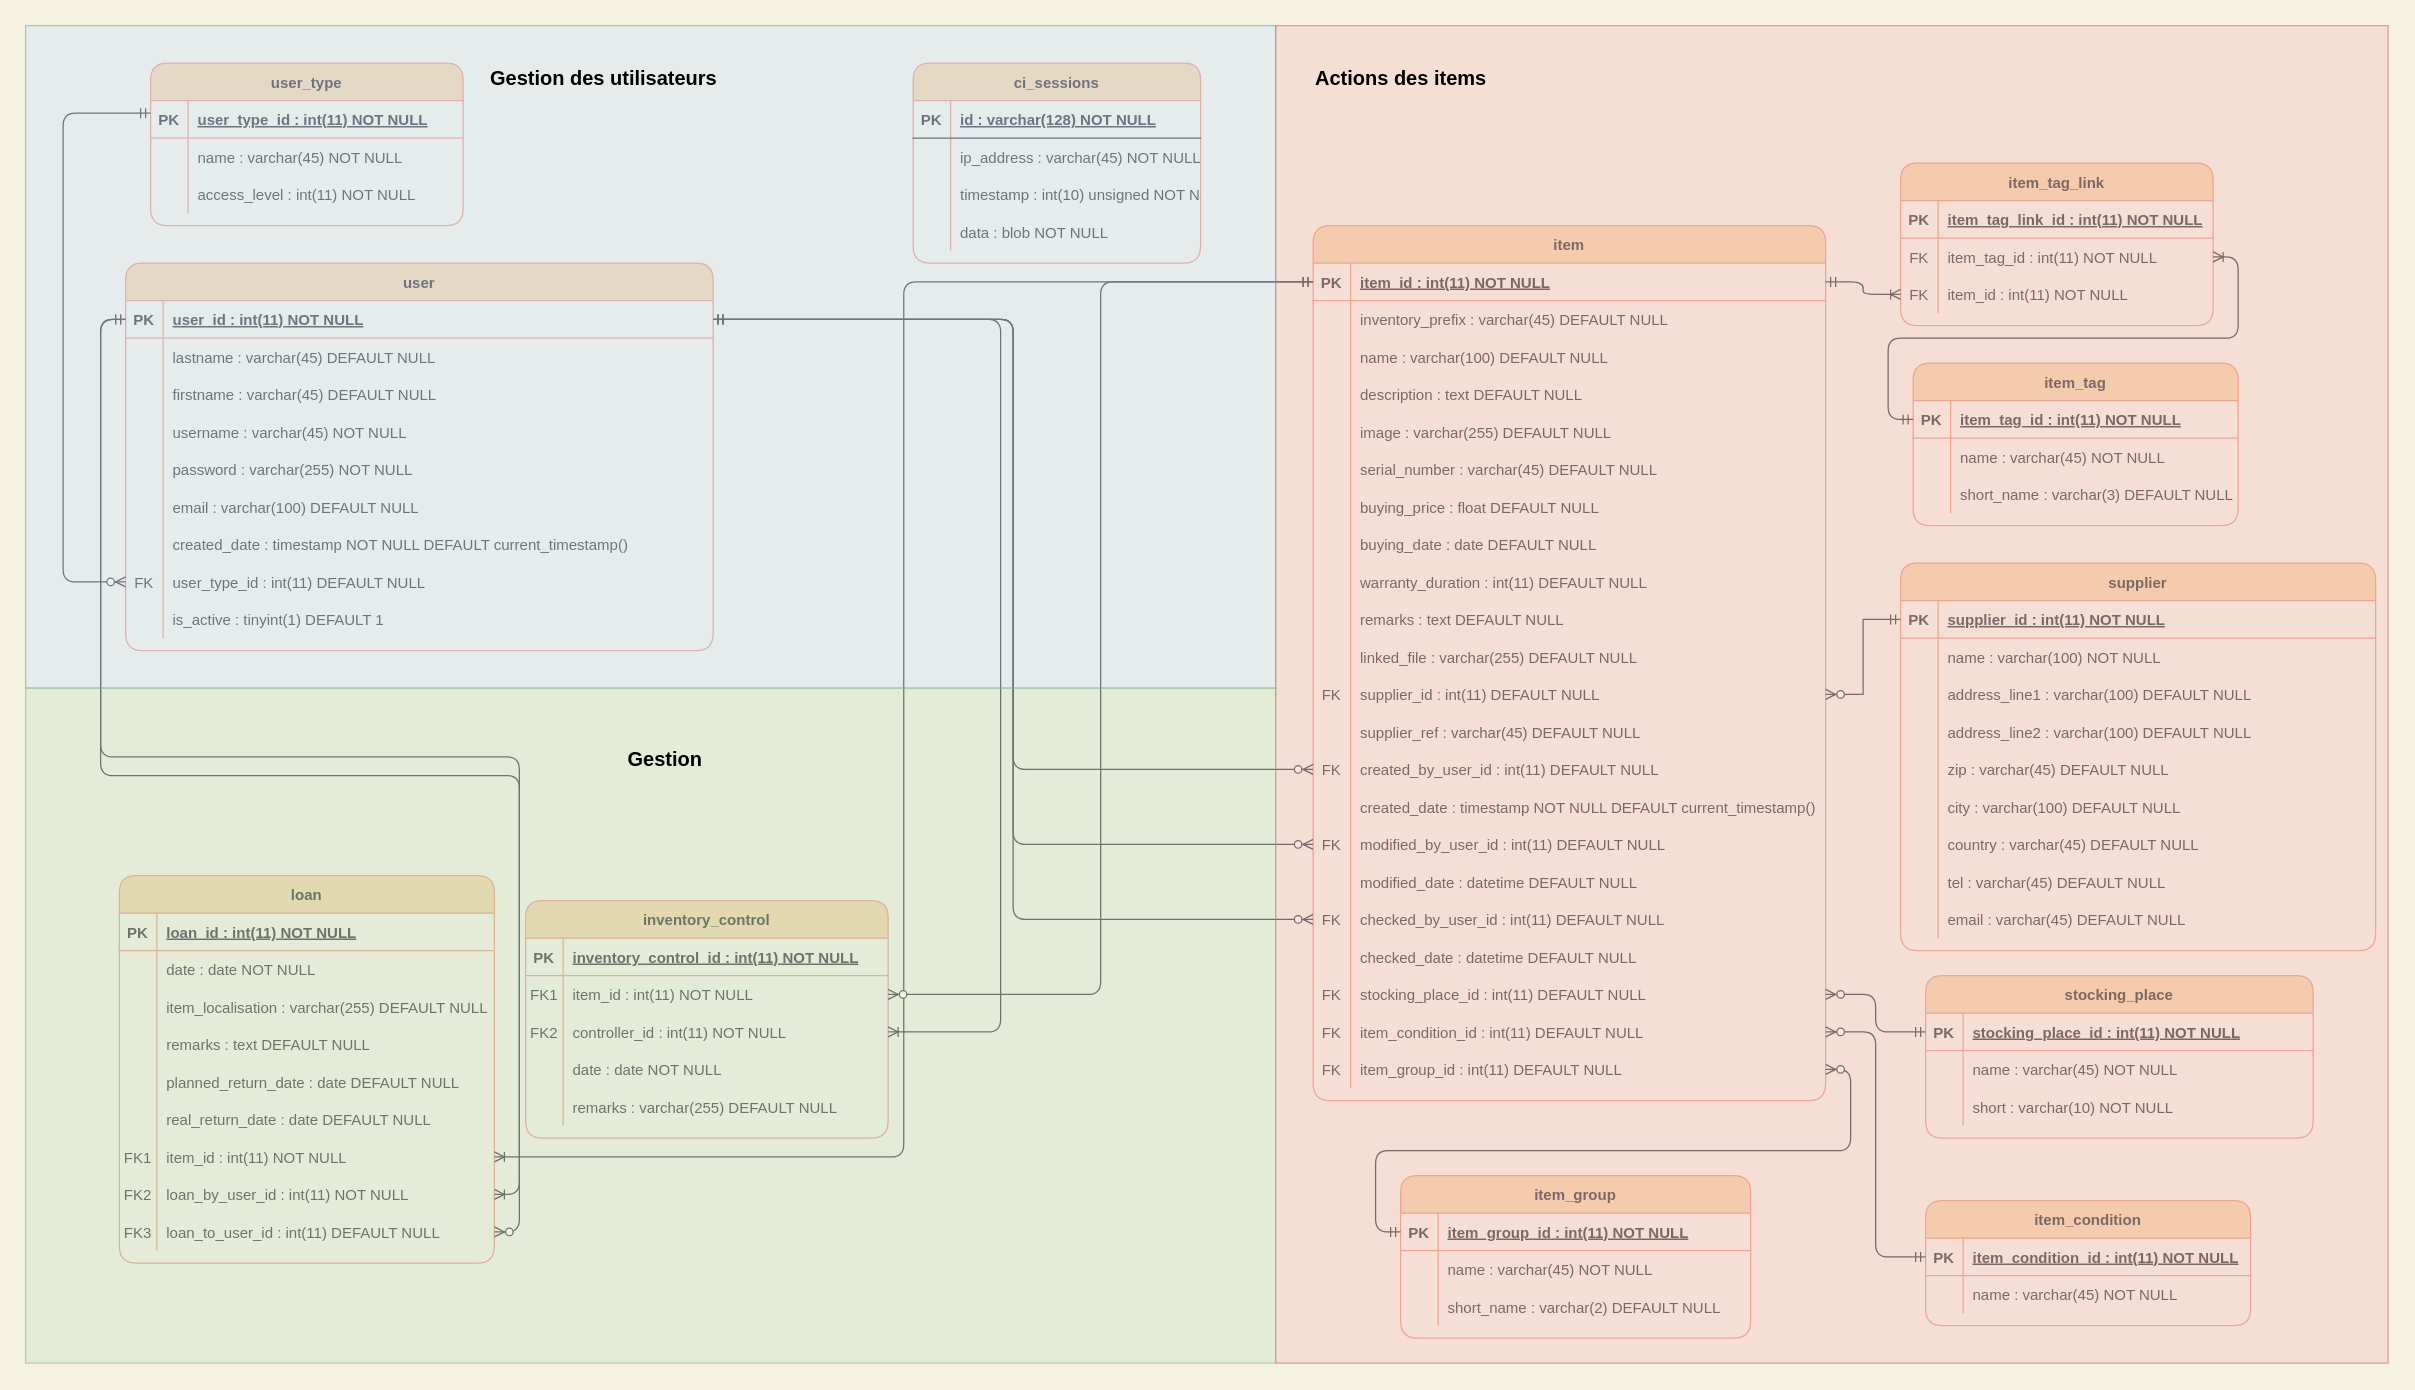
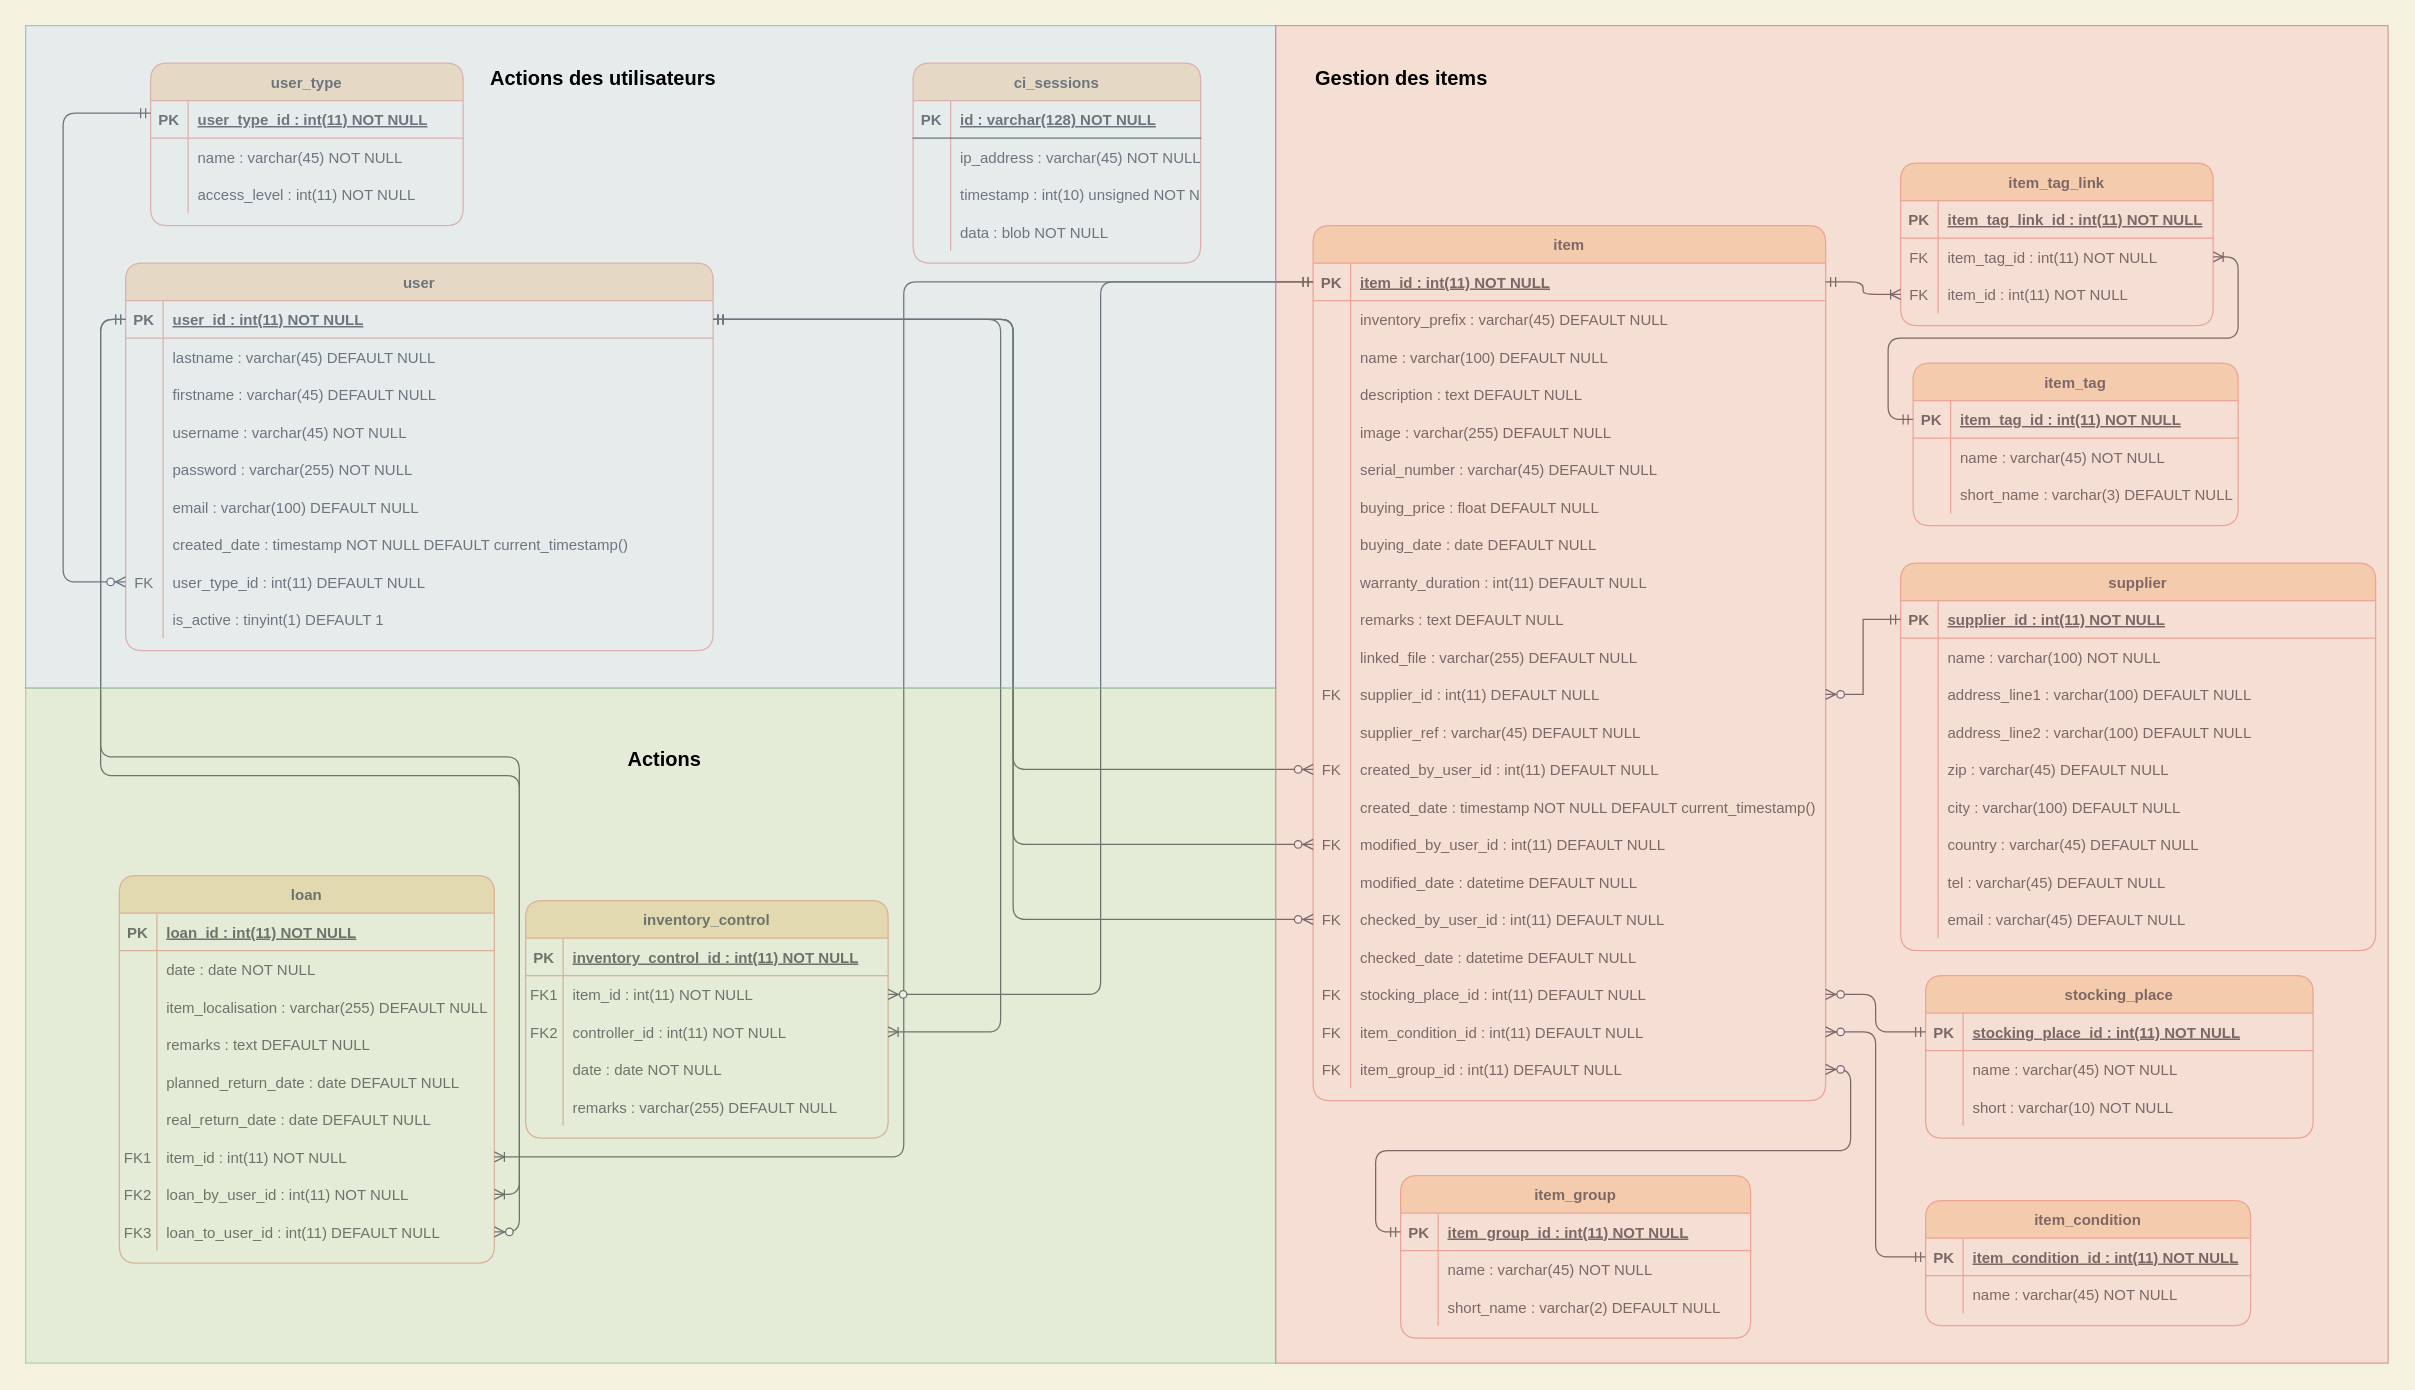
node "Gestion des utilisateurs": label "Gestion des utilisateurs" -> "Actions des utilisateurs"
node "Actions des items": label "Actions des items" -> "Gestion des items"
node "Gestion": label "Gestion" -> "Actions"
